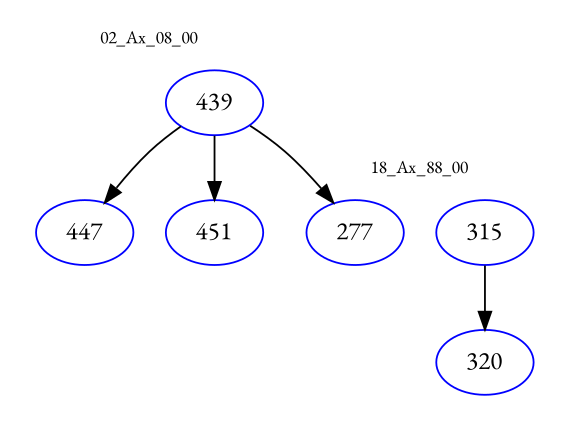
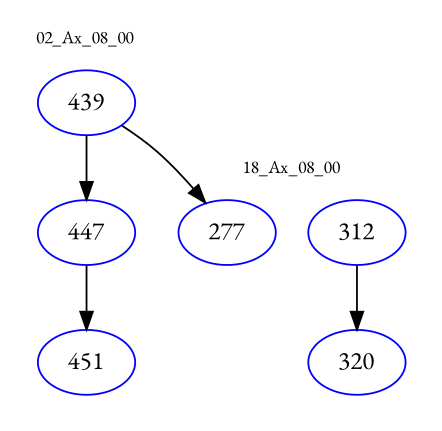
edge "439" -> "451": now "447" -> "451"
cluster "18_Ax_88_00": label "18_Ax_88_00" -> "18_Ax_08_00"
node "315": label "315" -> "312"
